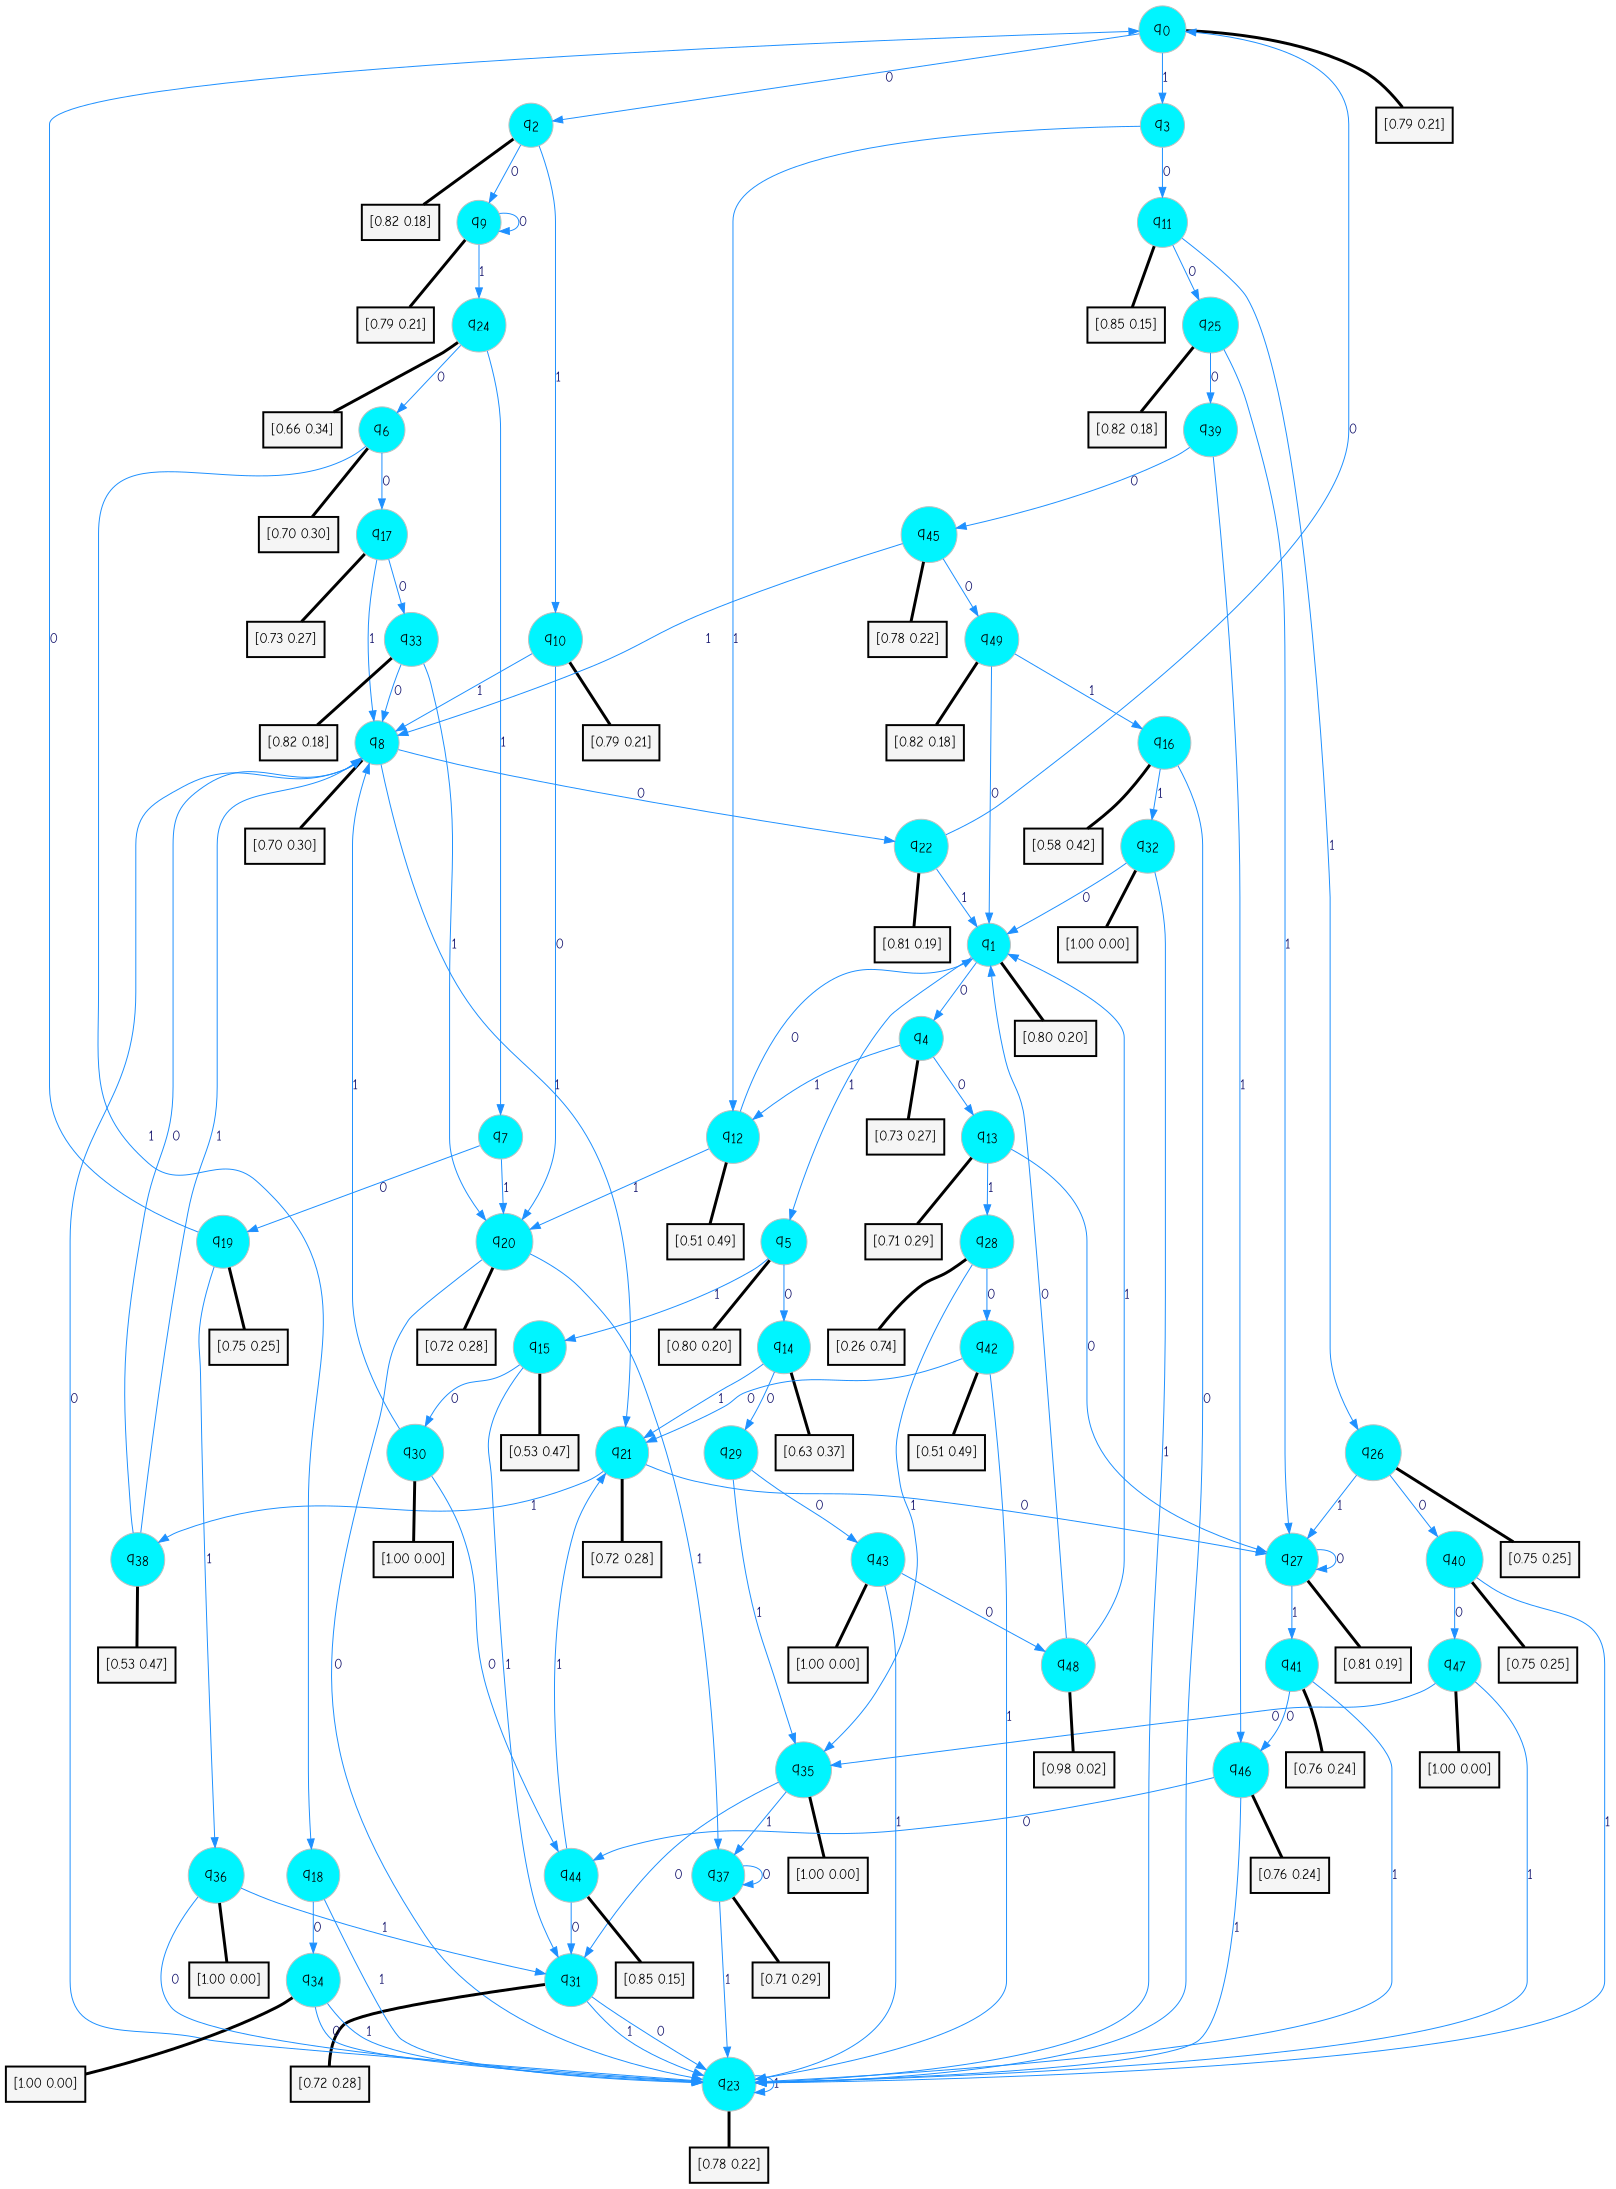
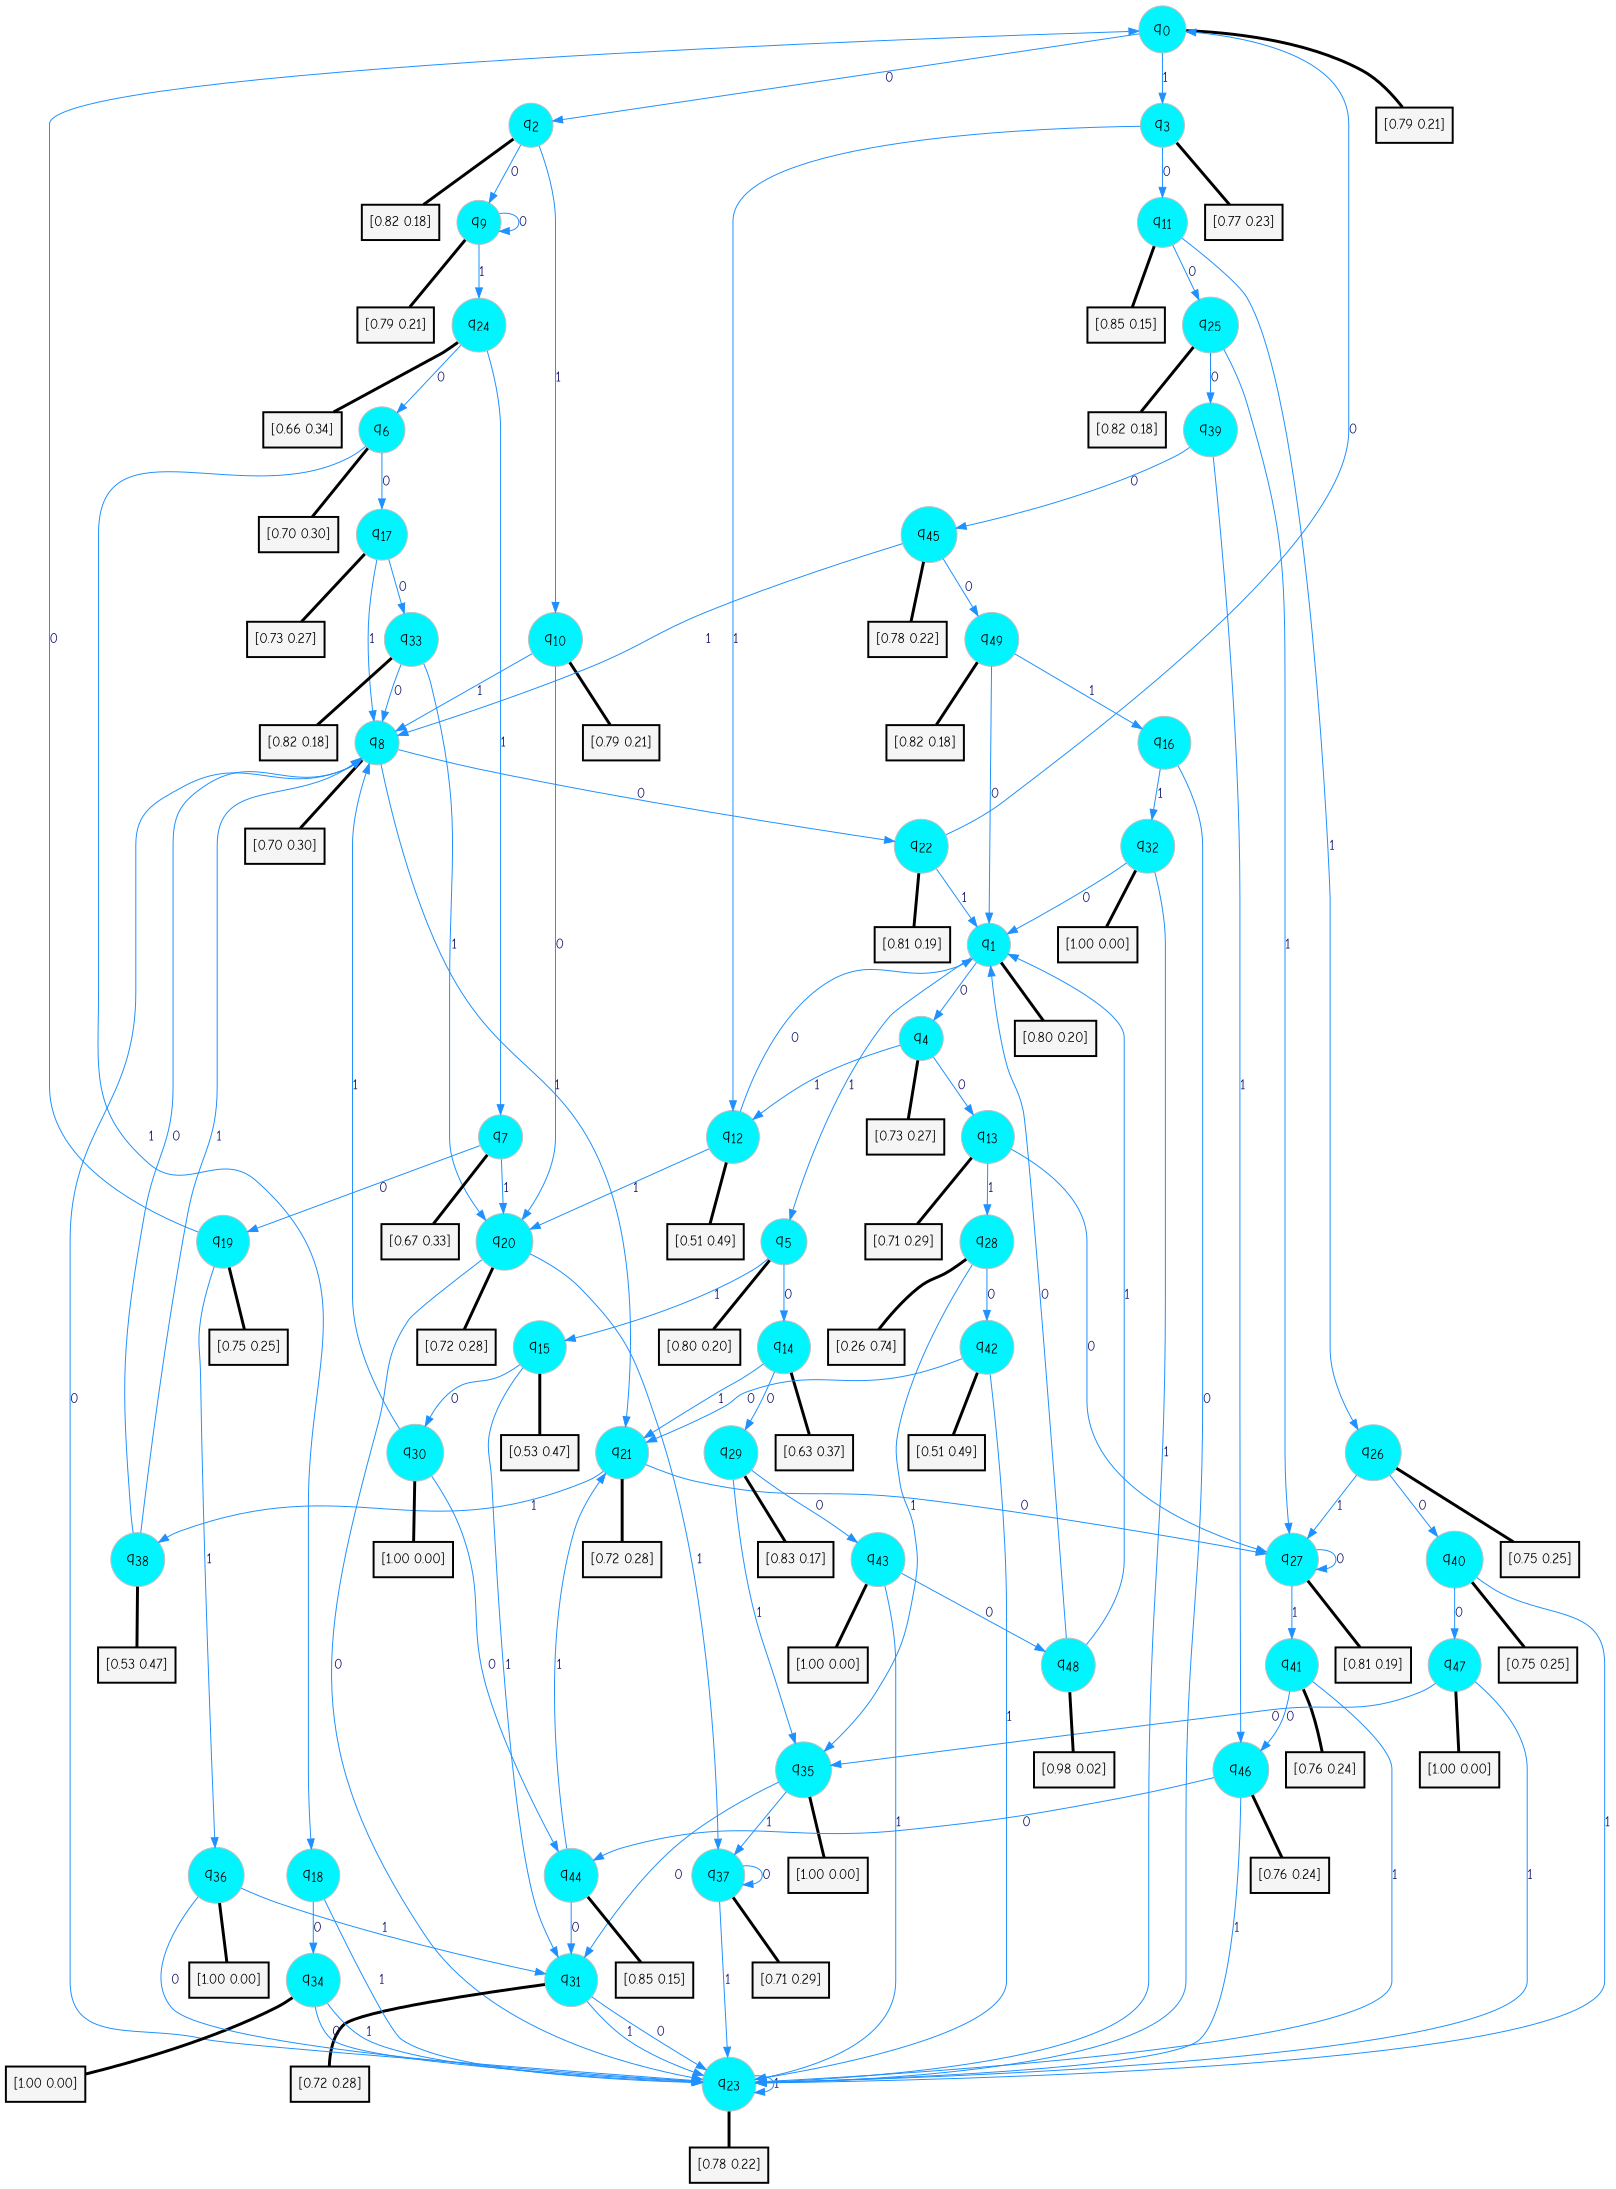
node "[0.77 0.23]": added
node "[0.58 0.42]": removed
node "[0.67 0.33]": added
node "[0.83 0.17]": added
